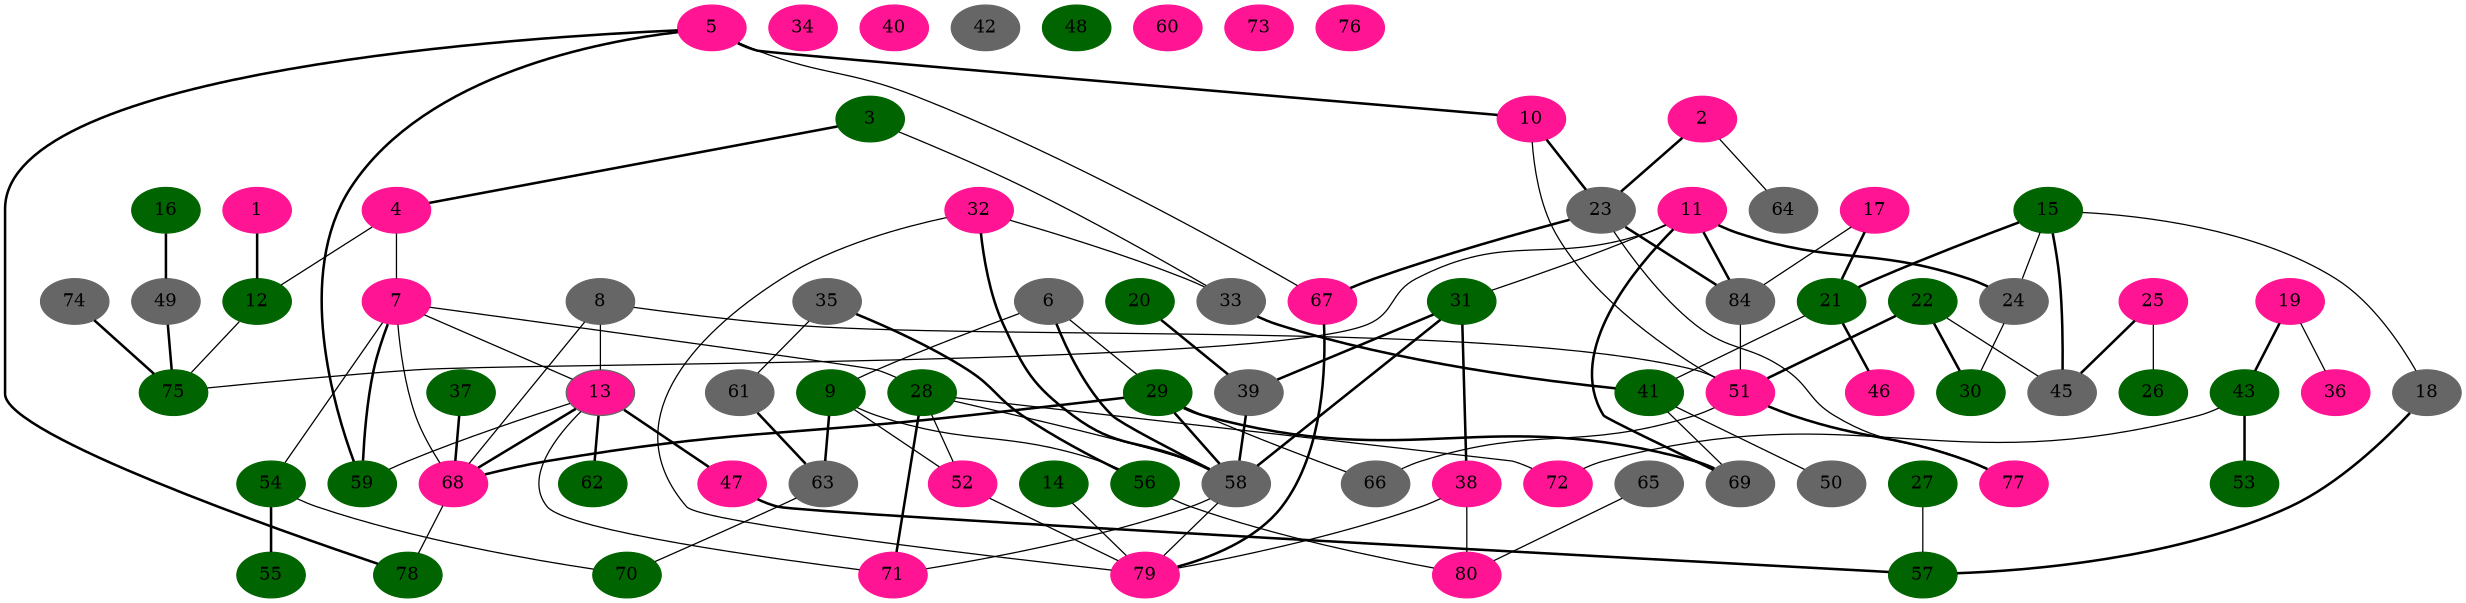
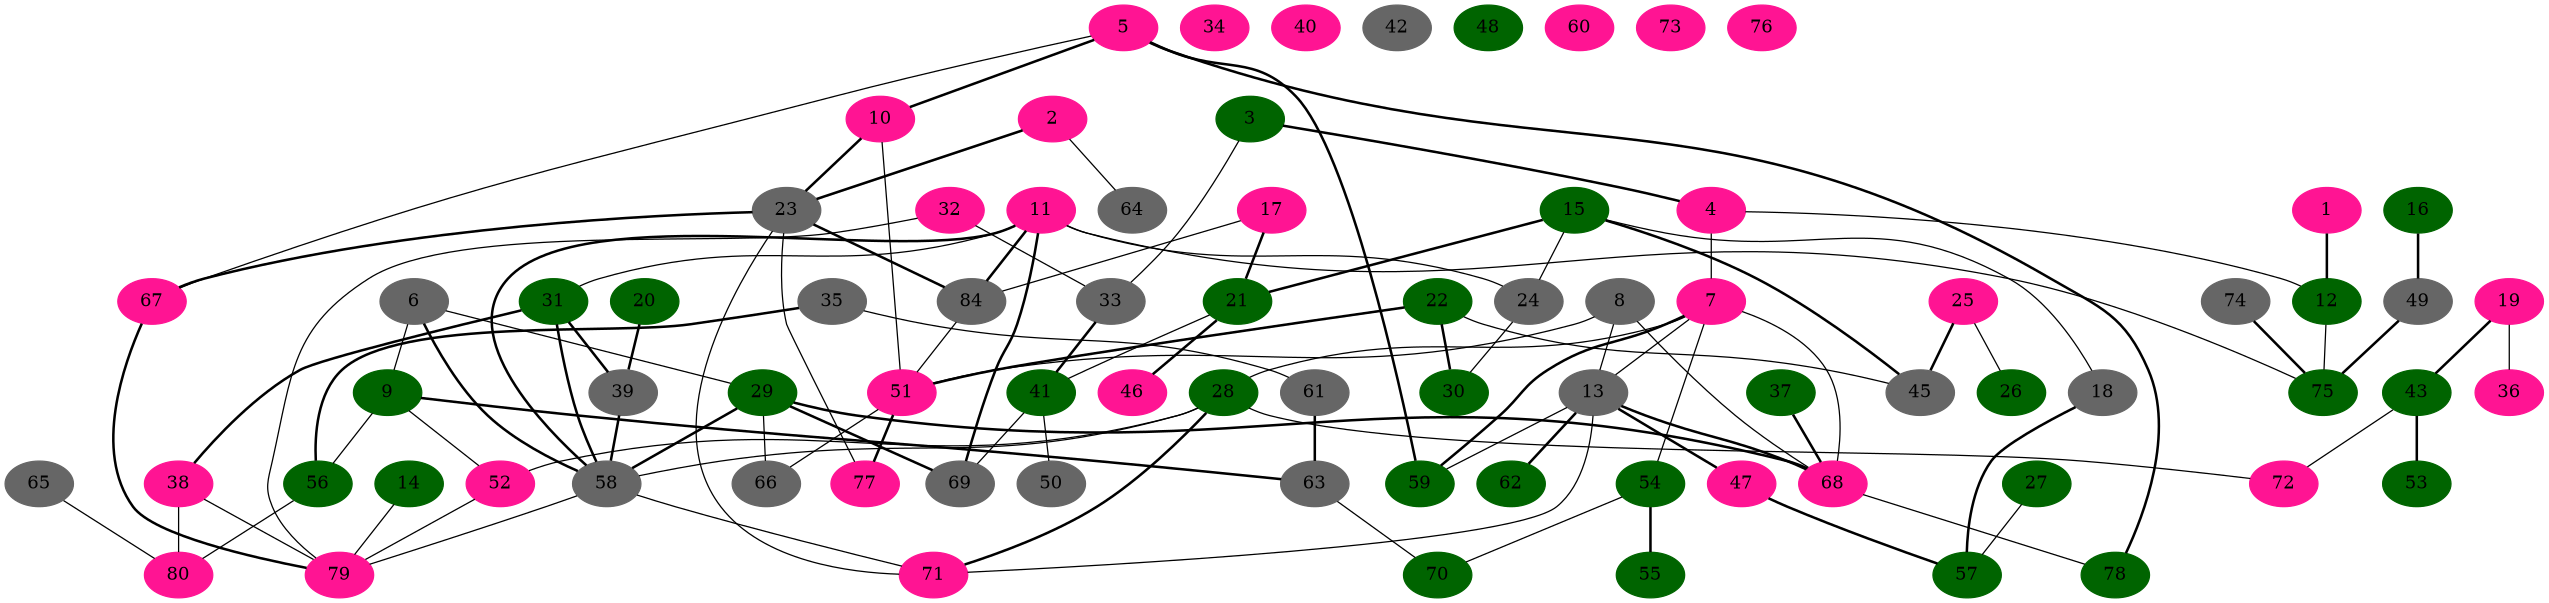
edge "11" -- "24": style bold -> solid
node "13": fillcolor deeppink -> gray40
edge "32" -- "58": now "11" -- "58"
edge "23" -- "71": added
